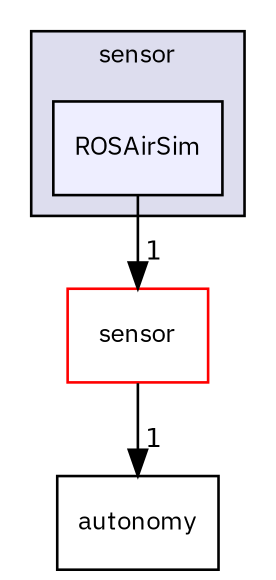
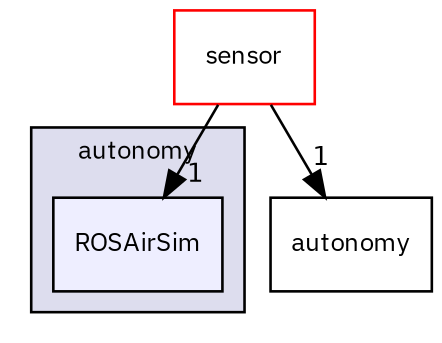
cluster "sensor": label "sensor" -> "autonomy"
edge "ROSAirSim" -> "sensor": reversed
